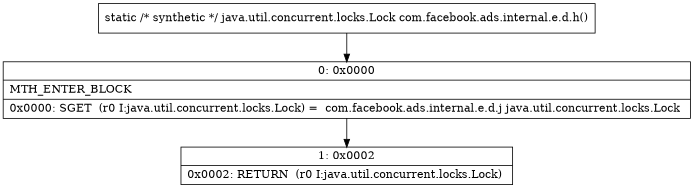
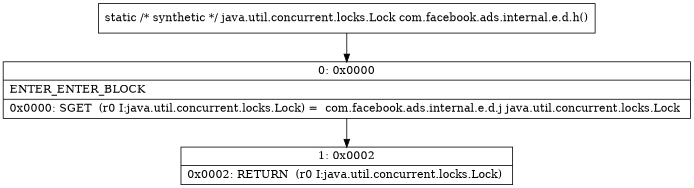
node "0: 0x0000": text "MTH_ENTER_BLOCK" -> "ENTER_ENTER_BLOCK"
